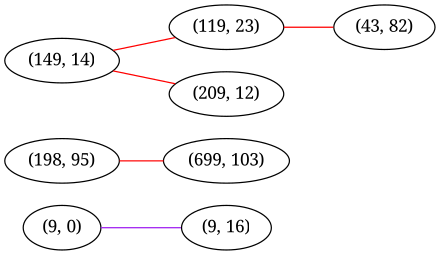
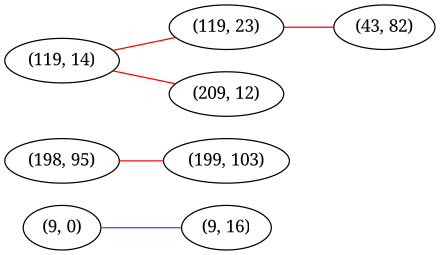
node "(149, 14)": label "(149, 14)" -> "(119, 14)"
node "(699, 103)": label "(699, 103)" -> "(199, 103)"
